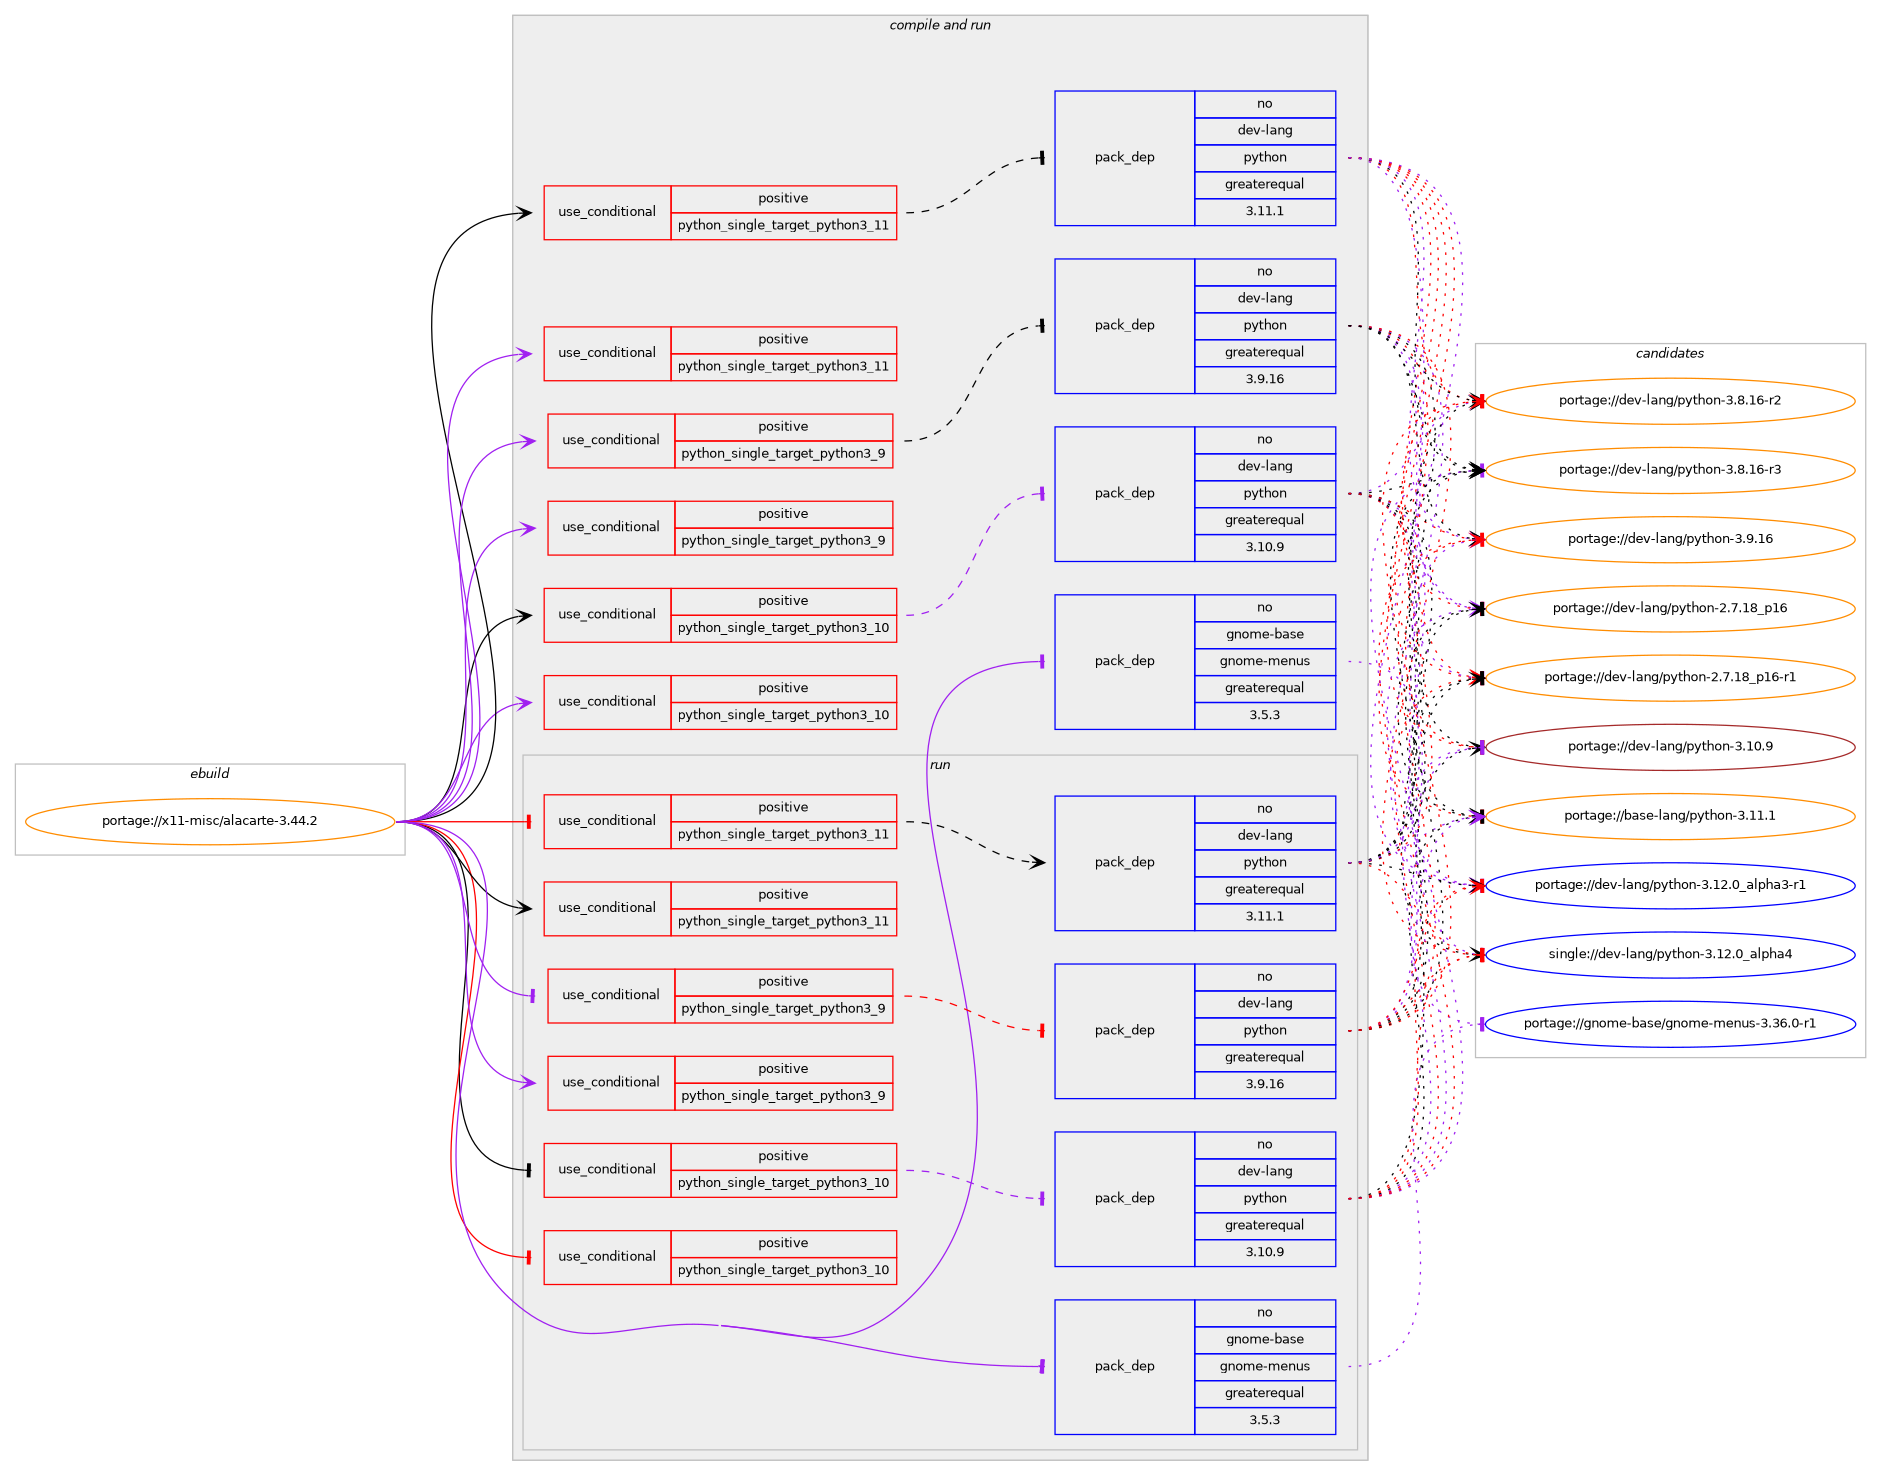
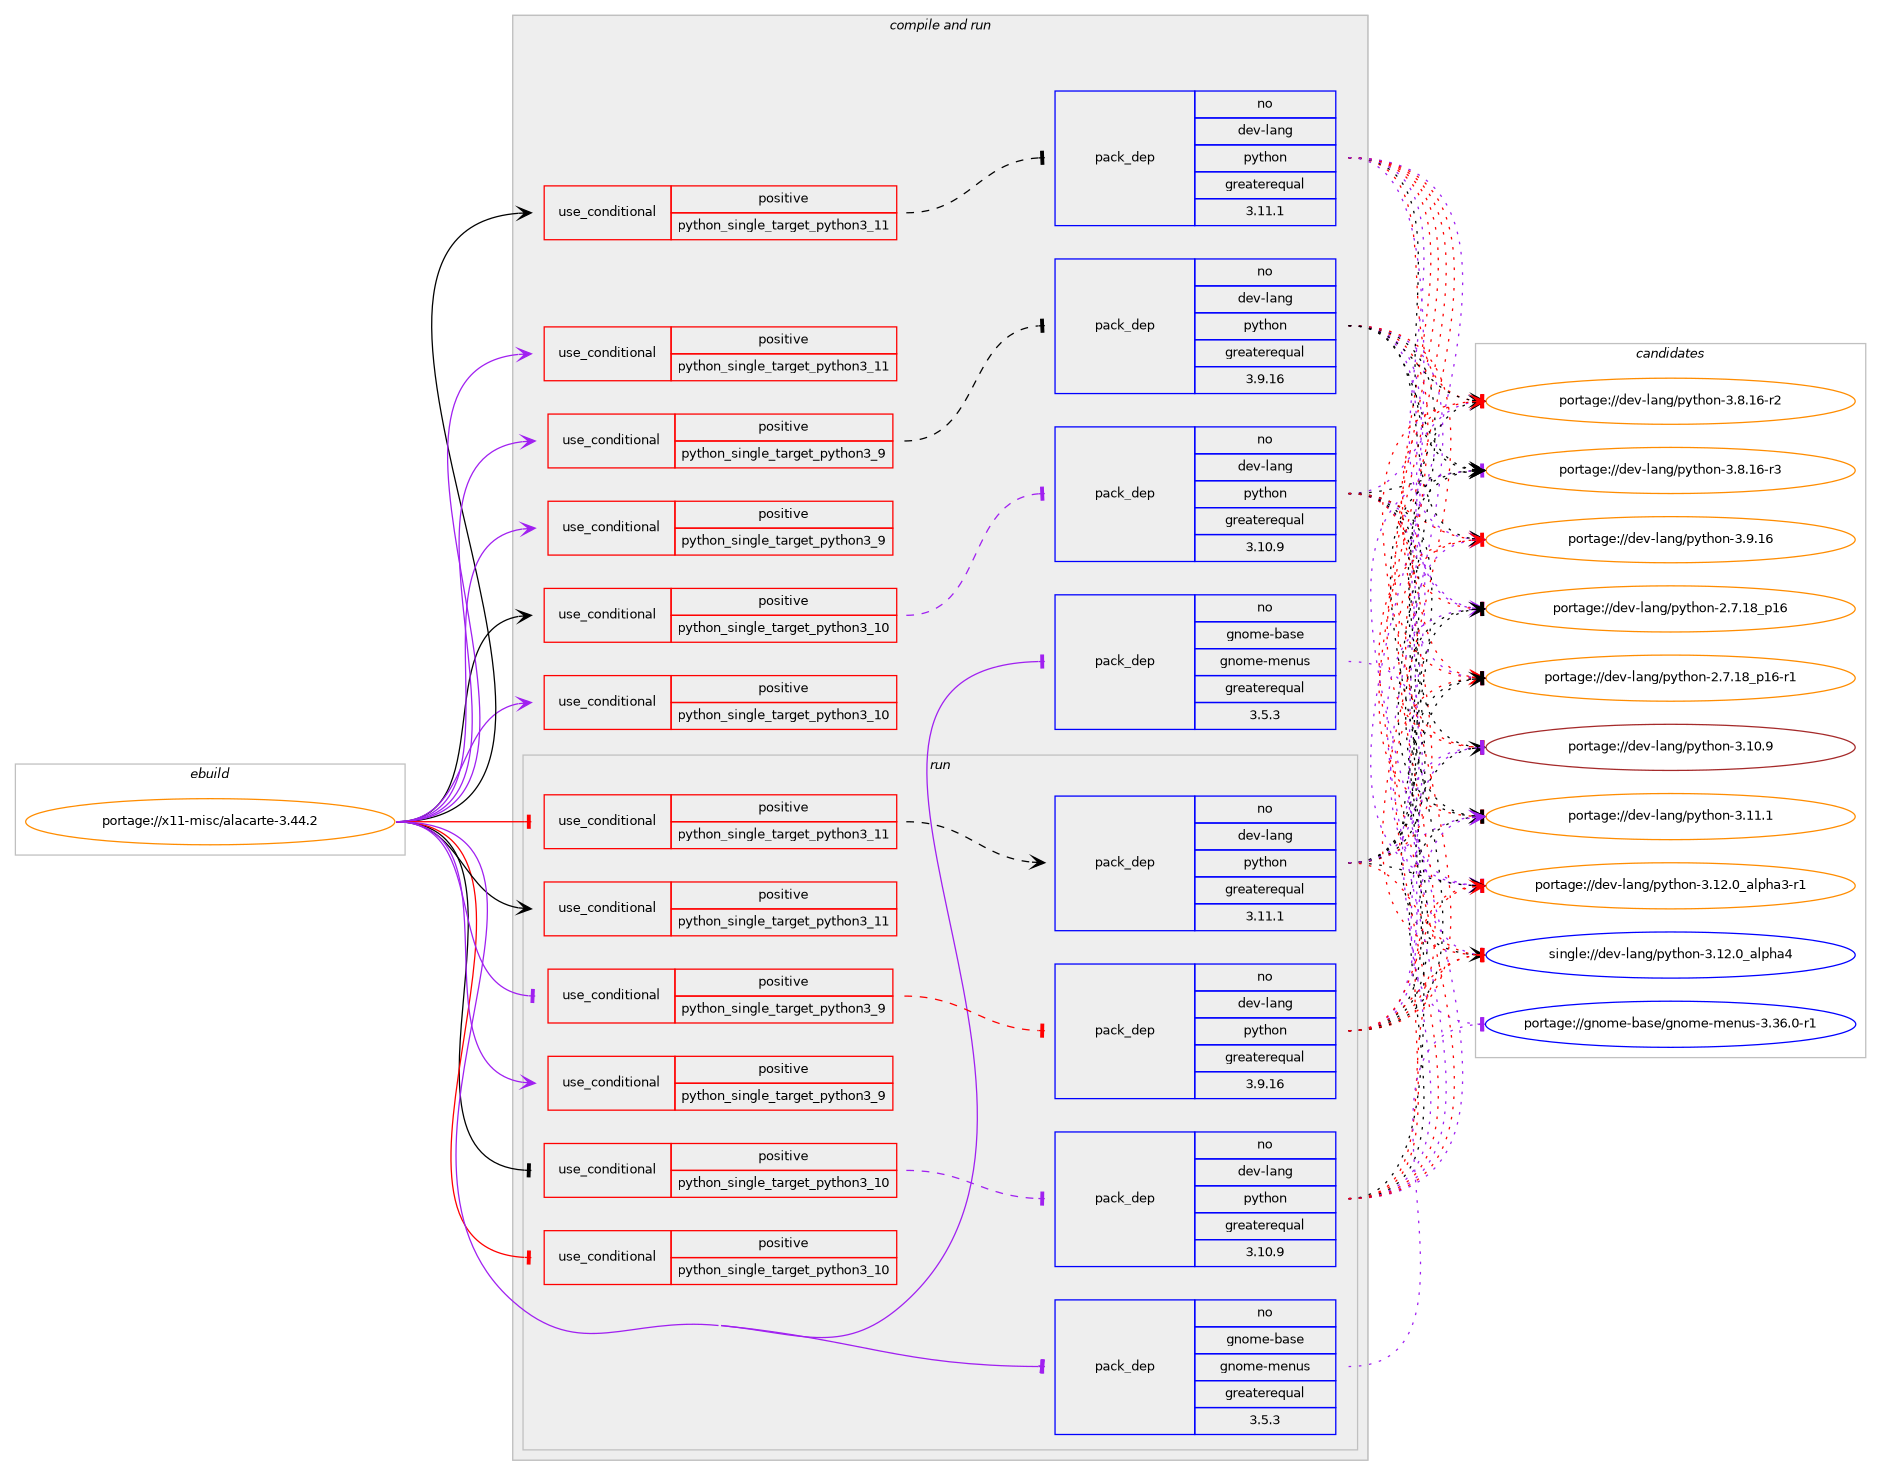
node "portage://base-lang/python-3.11.1": label "portage://base-lang/python-3.11.1" -> "portage://dev-lang/python-3.11.1"
node "portage://dev-lang/python-3.12.0_alpha3-r1": color blue -> darkorange
